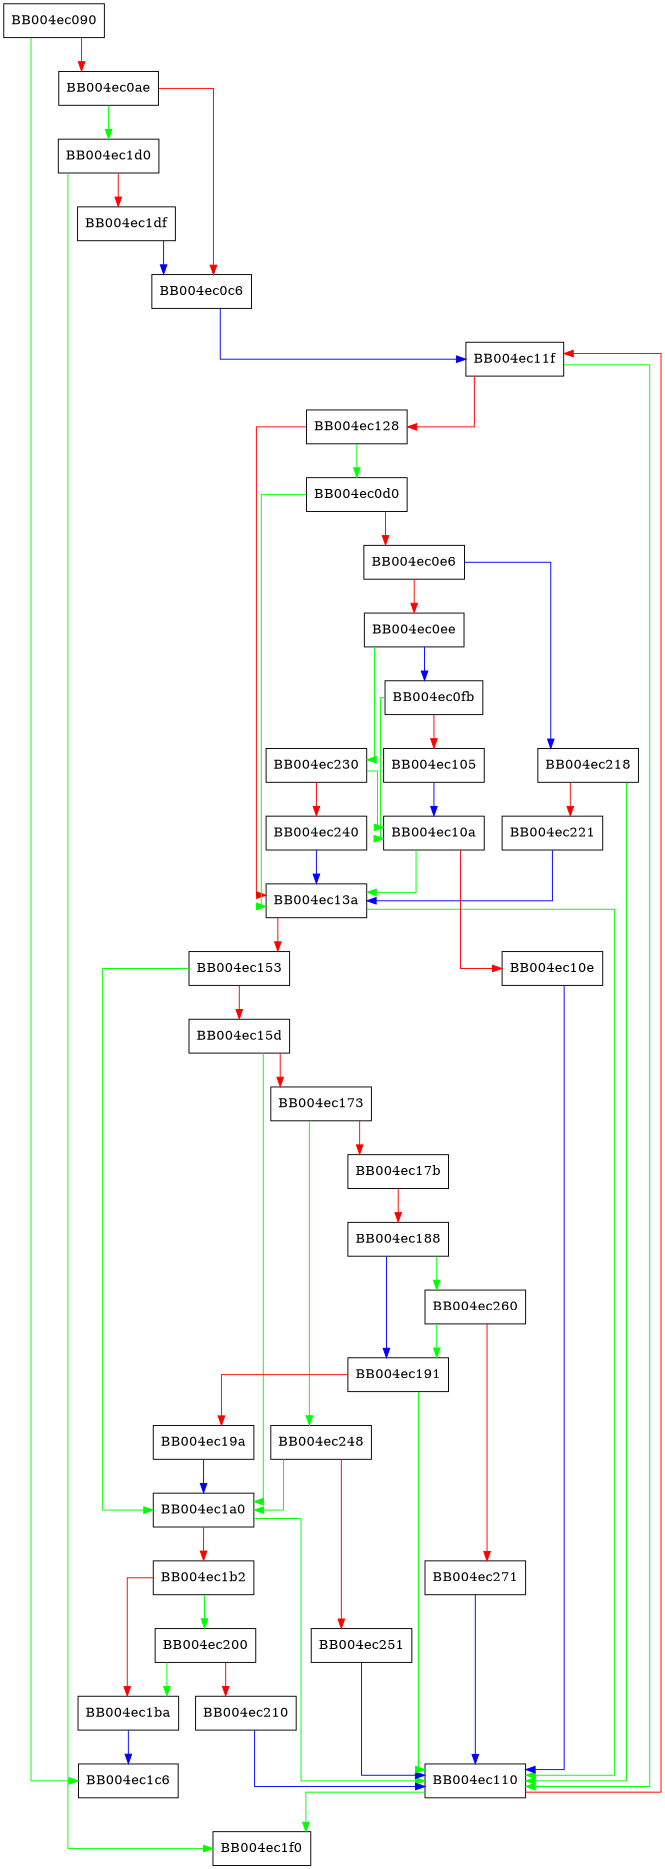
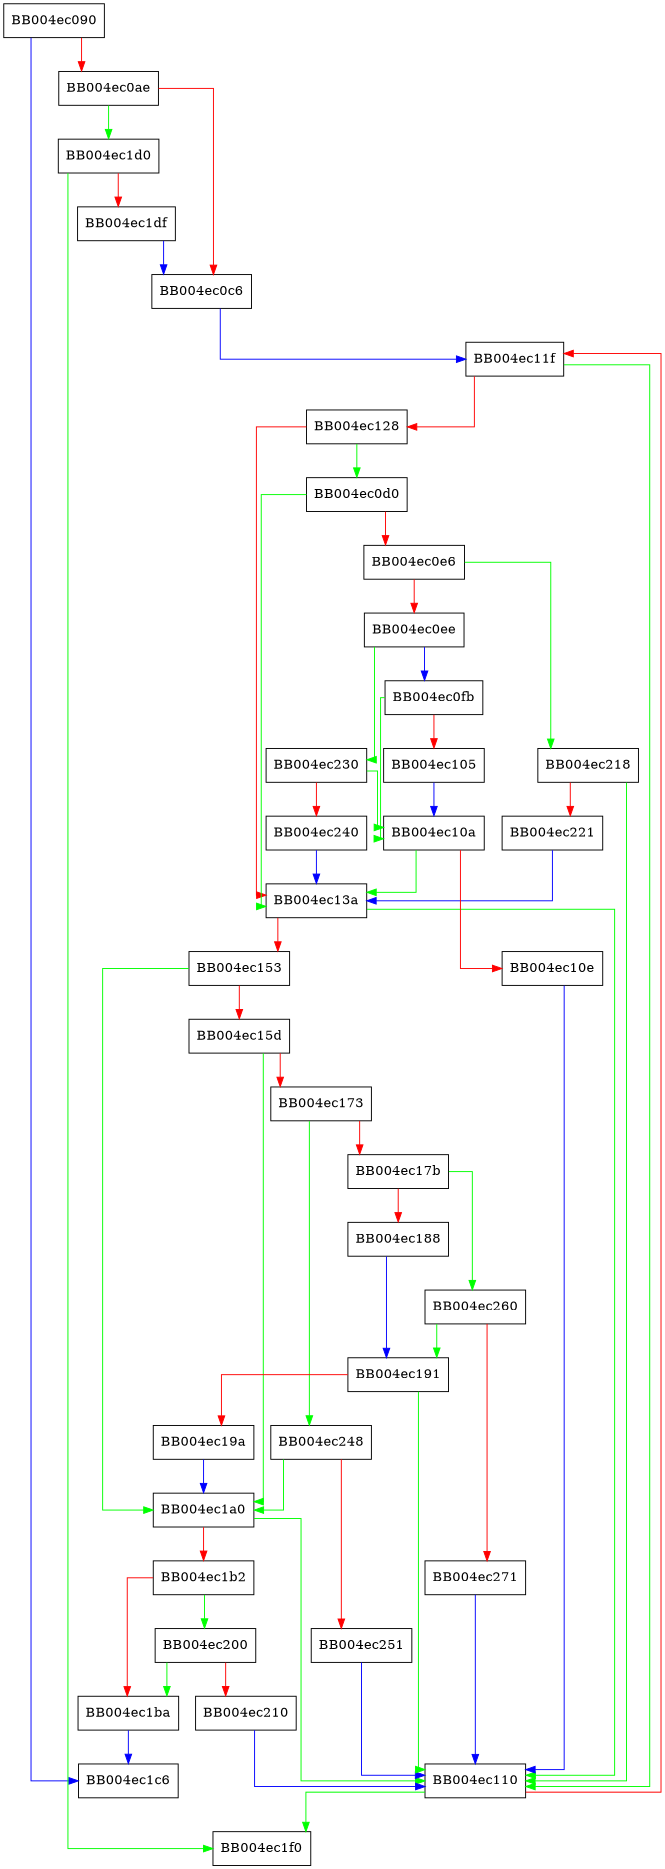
edge "BB004ec0e6" -> "BB004ec218": color blue -> green
edge "BB004ec090" -> "BB004ec1c6": color green -> blue
edge "BB004ec188" -> "BB004ec260": now "BB004ec17b" -> "BB004ec260"
